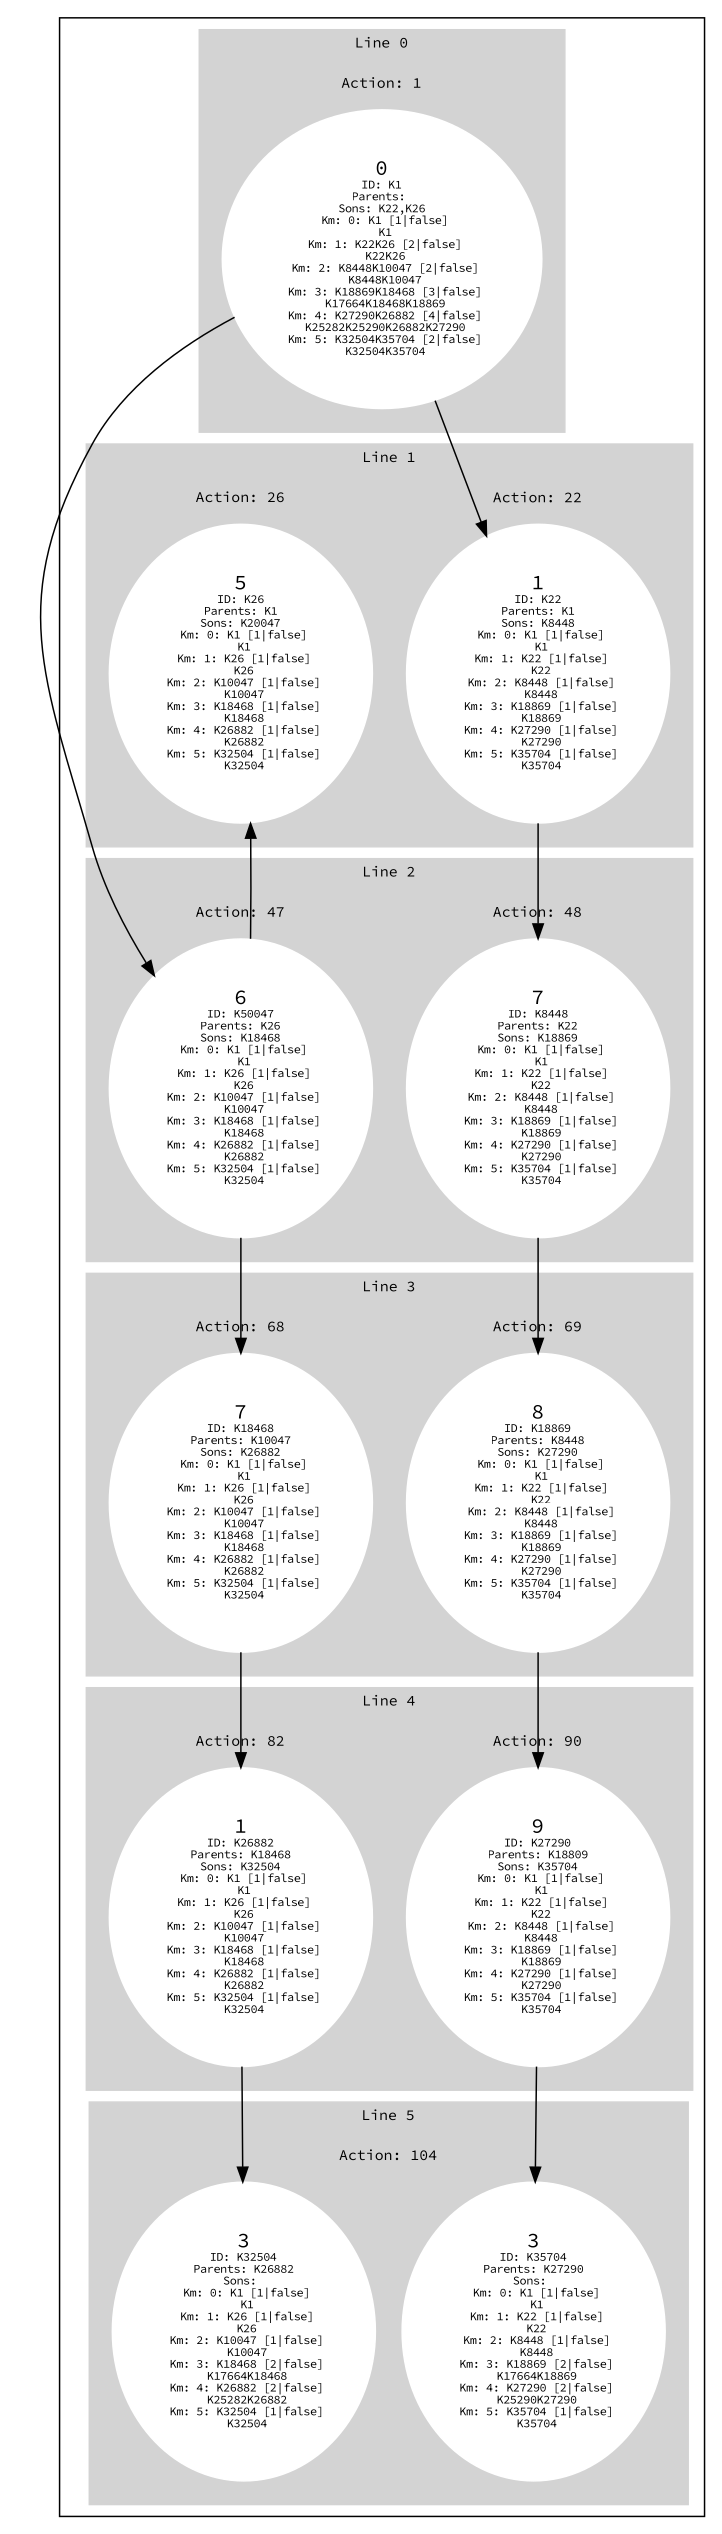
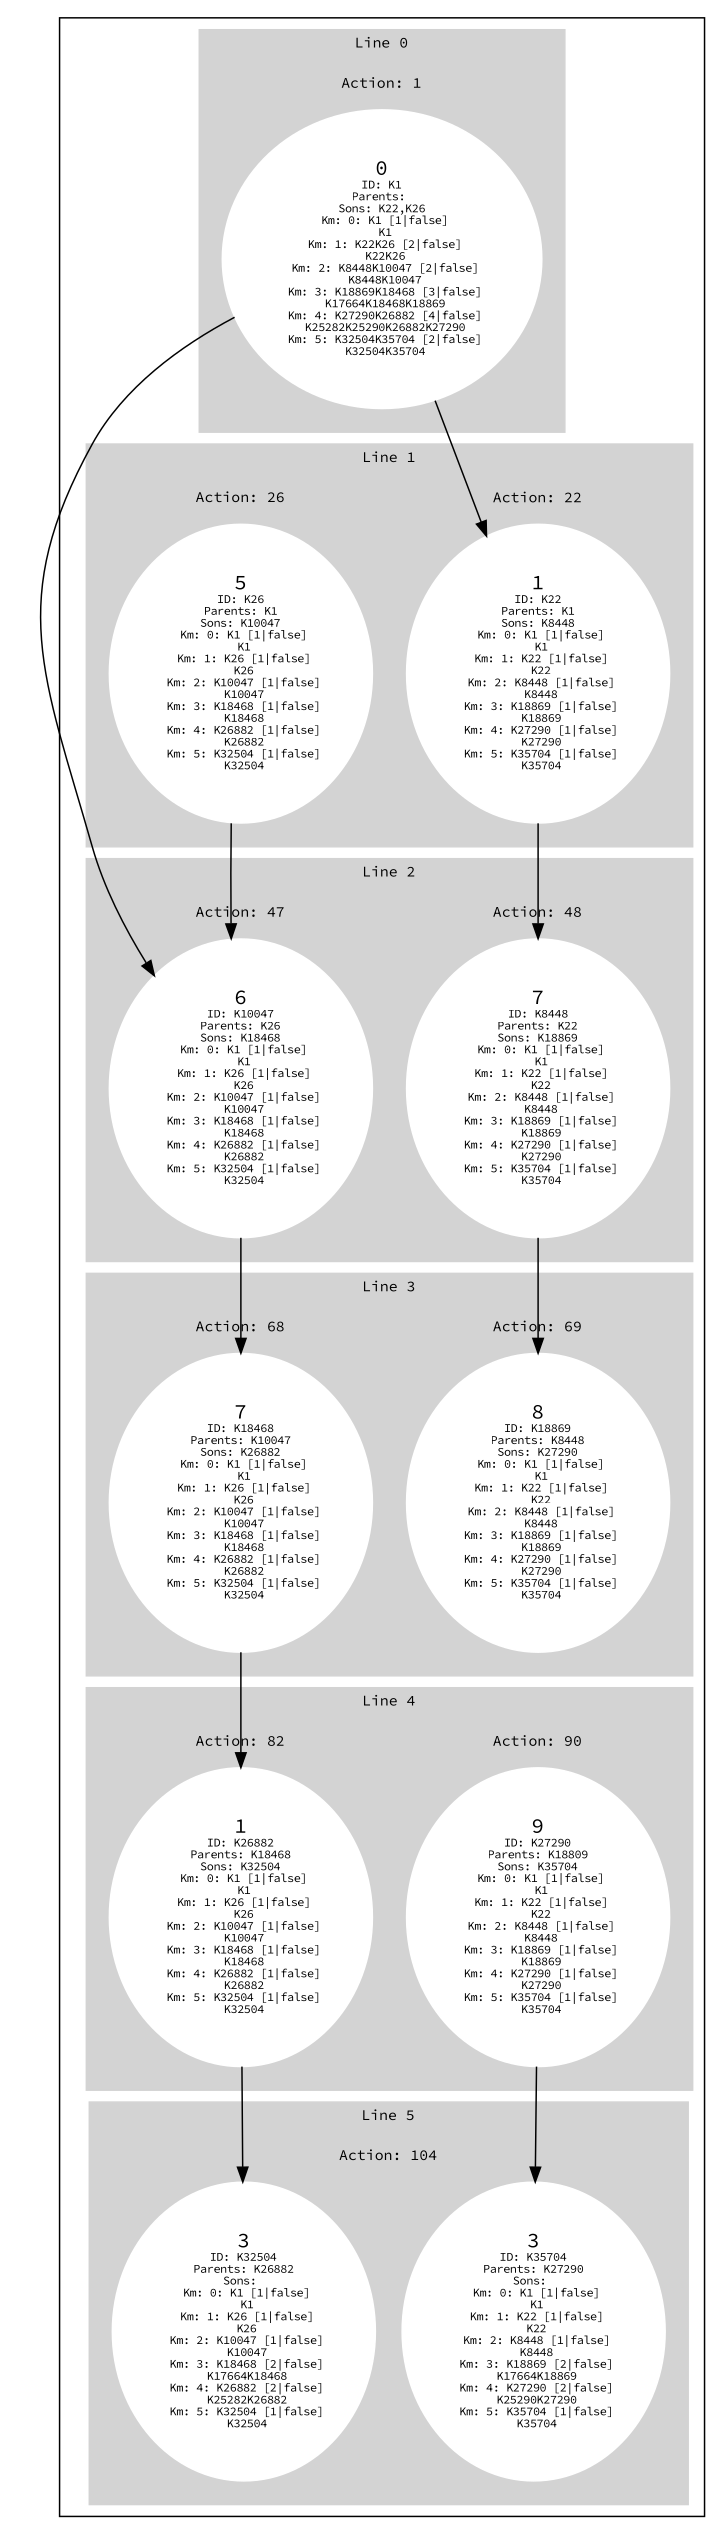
node "5": text "Sons: K20047" -> "Sons: K10047"
edge "6" -> "5": reversed
node "6": text "ID: K50047" -> "ID: K10047"
edge "8" -> "9": removed
